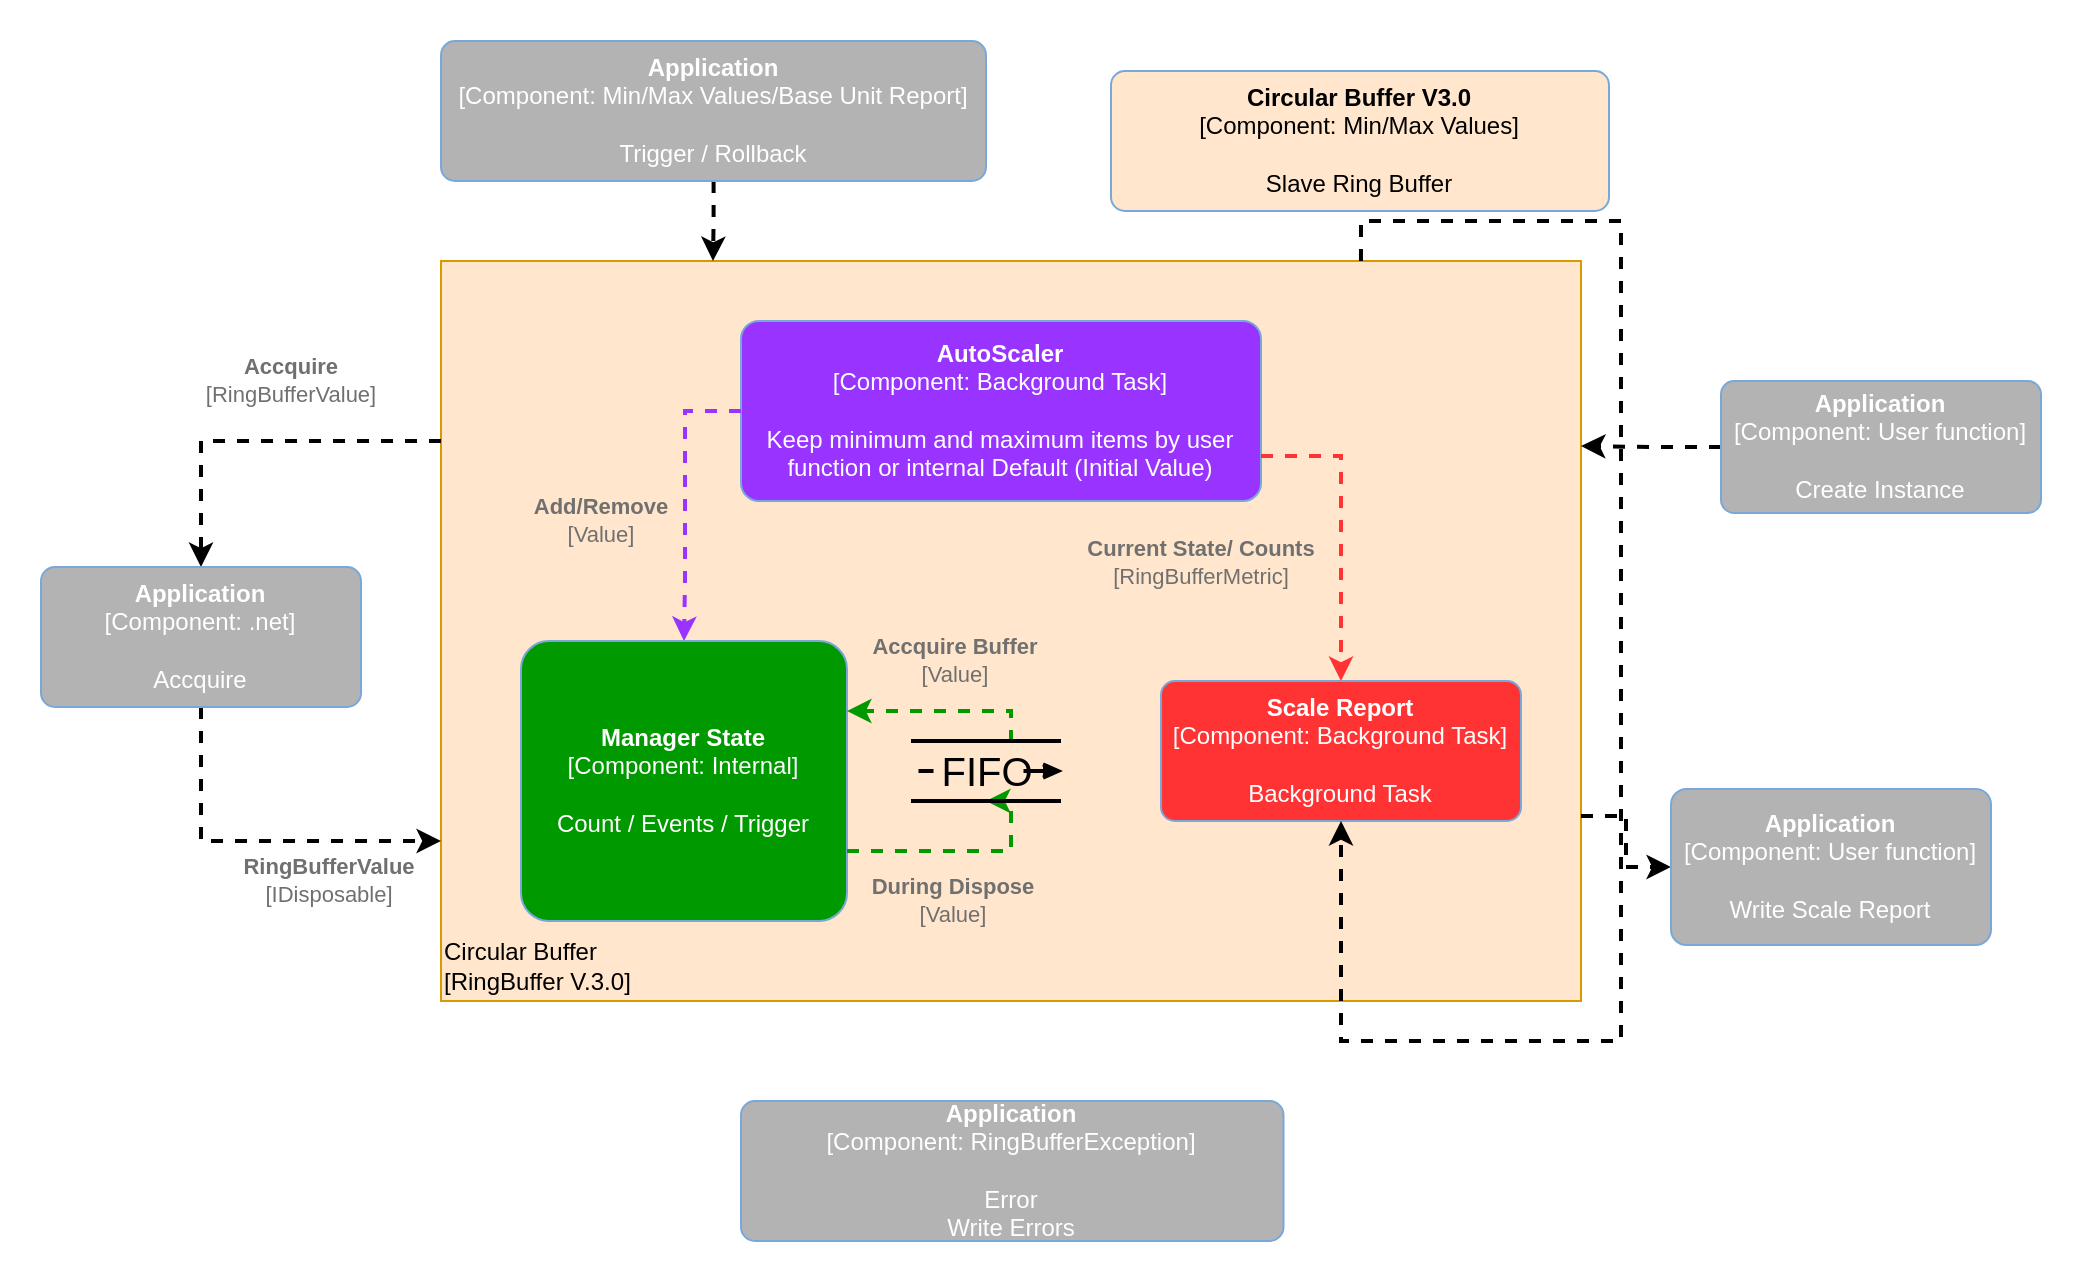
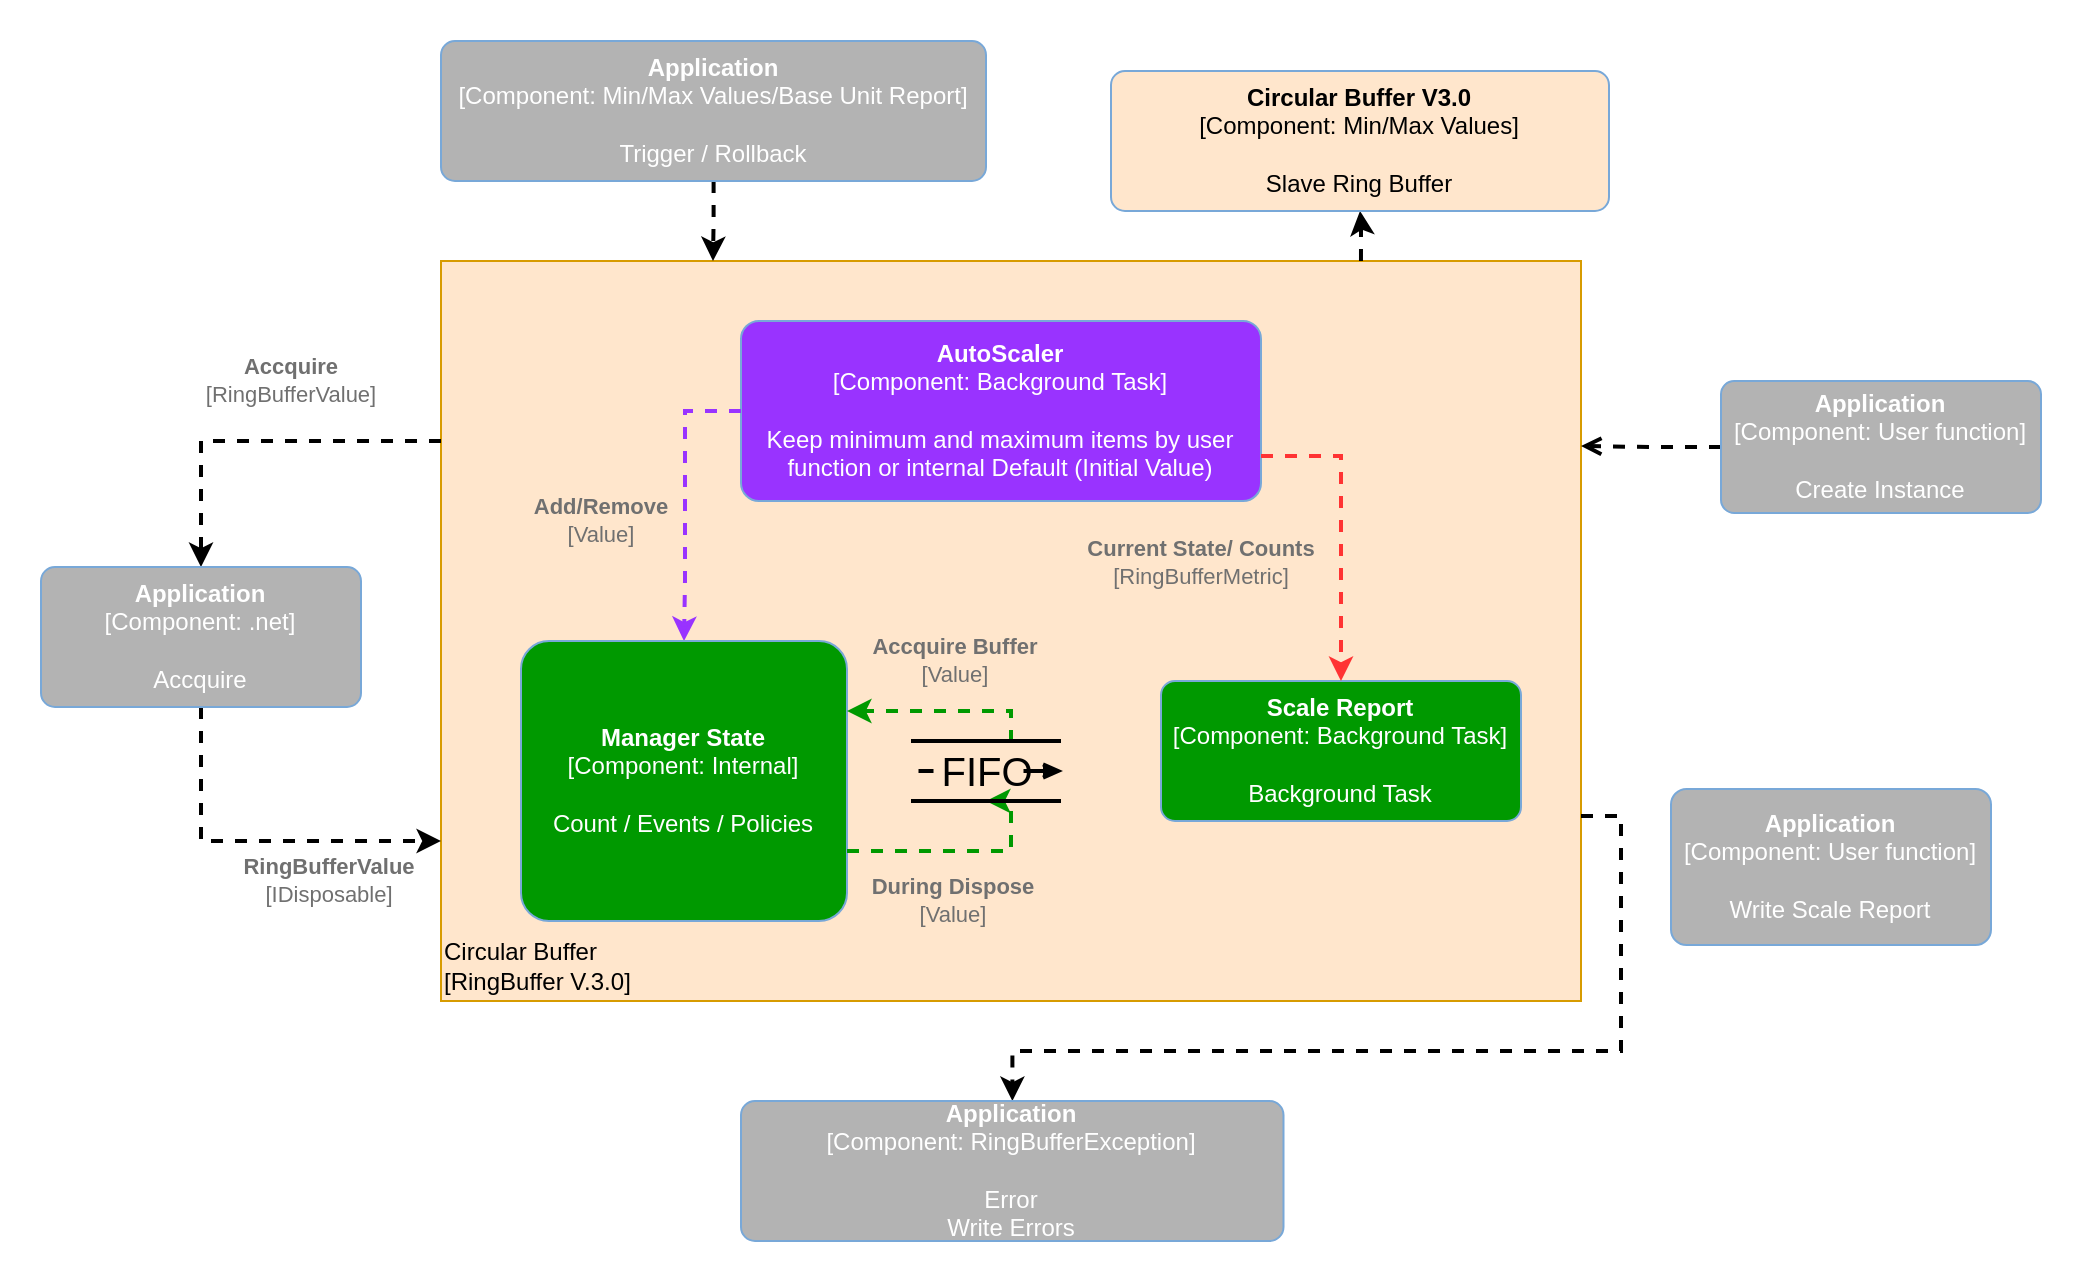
edge "Circular Buffer [RingBuffer V.3.0]" -> "Scale Report [Component: Background Task] Background Task": now "Circular Buffer [RingBuffer V.3.0]" -> "Circular Buffer V3.0 [Component: Min/Max Values] Slave Ring Buffer"
edge "Application [Component: User function] Create Instance" -> "Circular Buffer [RingBuffer V.3.0]": arrowhead classic -> open
node "Scale Report [Component: Background Task] Background Task": fillcolor #ff3333 -> #009900
node "Manager State [Component: Internal] Count / Events / Trigger": label "Manager State [Component: Internal] Count / Events / Trigger" -> "Manager State [Component: Internal] Count / Events / Policies"
edge "Circular Buffer [RingBuffer V.3.0]" -> "Application [Component: User function] Write Scale Report": now "Circular Buffer [RingBuffer V.3.0]" -> "Application [Component: RingBufferException] Error Write Errors"
